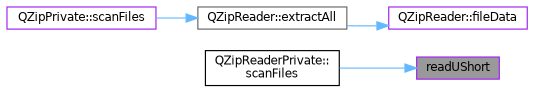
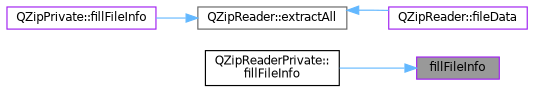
node "QZipPrivate::scanFiles": label "QZipPrivate::scanFiles" -> "QZipPrivate::fillFileInfo"
edge "QZipReader::extractAll" -> "QZipReader::fileData": reversed
node "QZipReaderPrivate:: scanFiles": label "QZipReaderPrivate:: scanFiles" -> "QZipReaderPrivate:: fillFileInfo"
node "readUShort": label "readUShort" -> "fillFileInfo"
